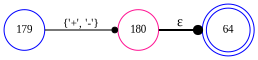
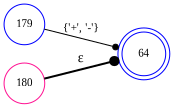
edge "179" -> "180": now "179" -> "64"
